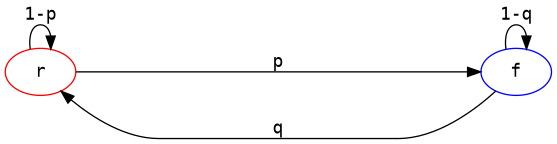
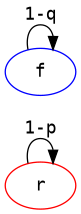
edge "r" -> "f": removed, label "p"
edge "f" -> "r": removed, label "q"
